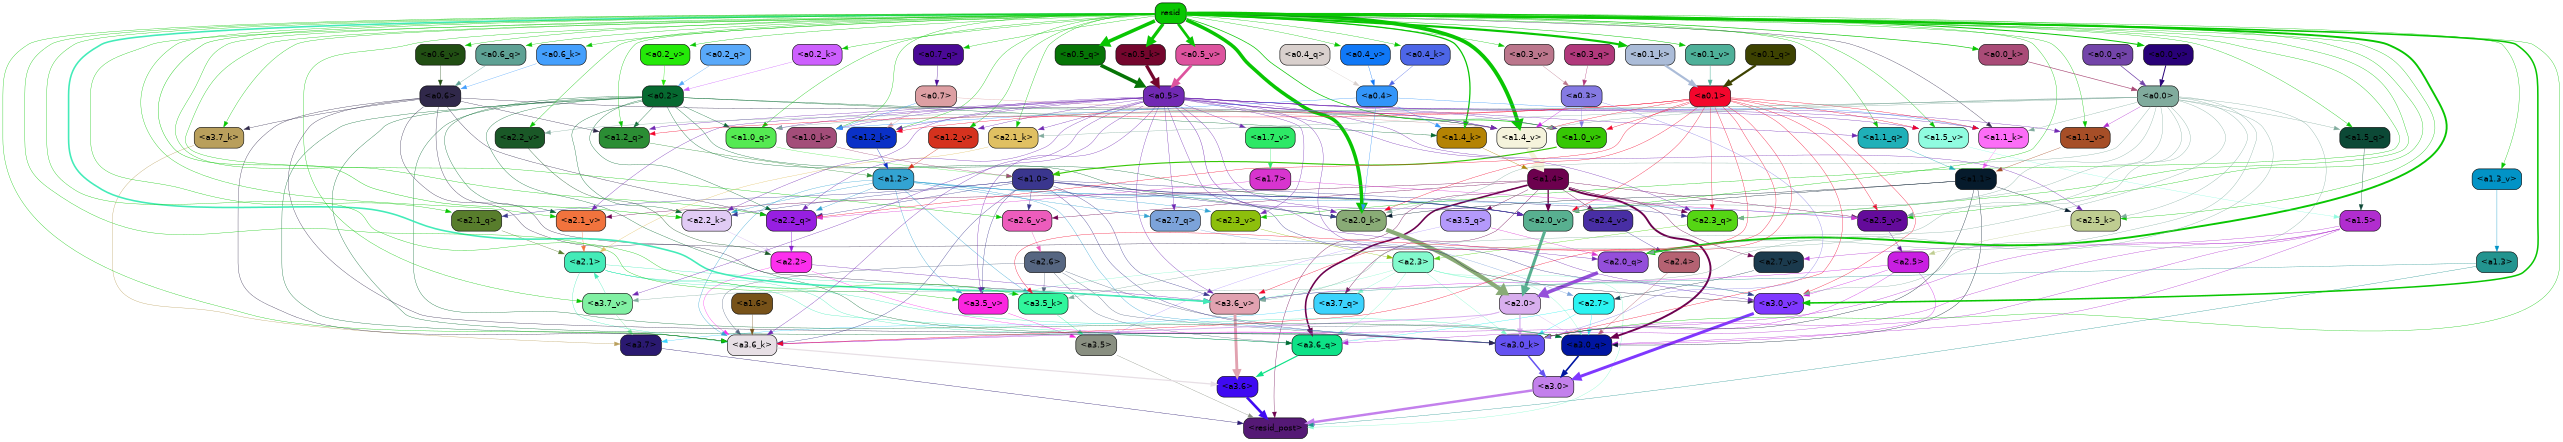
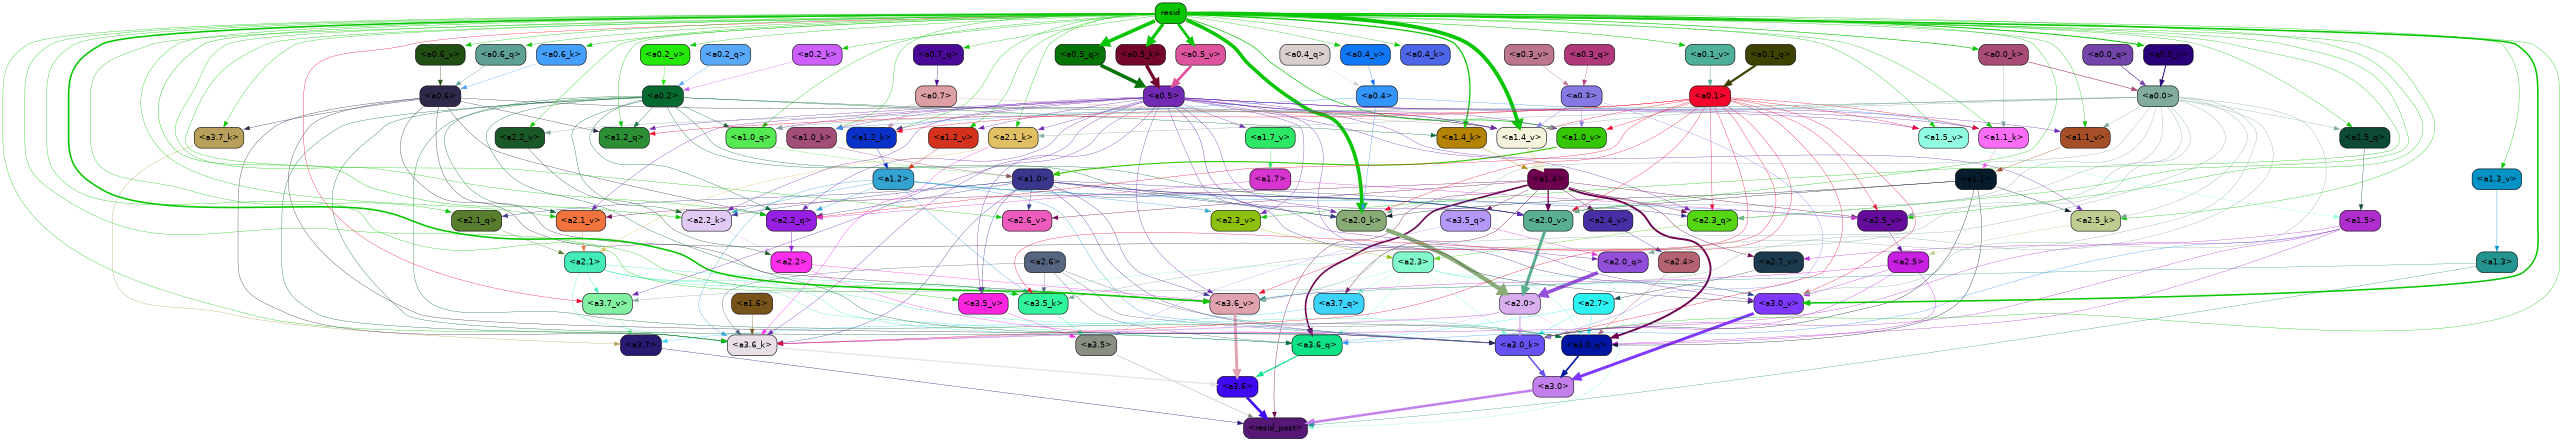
edge "resid" -> "<a0.3_v>": removed
edge "resid" -> "<a3.7_v>": color #09c602 -> #f3062c
edge "resid" -> "<a1.1_k>": color #30284a -> #09c602
edge "resid" -> "<a2.0_q>": removed
node "<a0.1_k>": removed
edge "<a0.4_k>" -> "<a0.4>": removed
edge "<a0.7>" -> "<a1.0_k>": color #3395f9 -> #dd9fa3
edge "<a0.3>" -> "<a1.4_v>": color #c91fe2 -> #857ae3
edge "<a0.0>" -> "<a1.1_k>": now "<a0.0_k>" -> "<a1.1_k>"
edge "<a0.4>" -> "<a1.4_k>": removed
edge "<a0.0>" -> "<a1.1_v>": color #b12dcf -> #80ab9d
node "<a1.1_q>": removed
edge "resid" -> "<a3.6_v>": color #43ebb8 -> #09c602
edge "<a1.2_q>" -> "<a1.2>": removed
node "<a2.7_q>": removed
edge "<a2.6_v>" -> "<a2.6>": removed
edge "<a1.2>" -> "<a3.5_v>": removed
edge "<a2.2>" -> "<a3.6_v>": color #7129b3 -> #fc2fed
edge "<a3.7_v>" -> "<a2.1>": reversed
edge "<a2.2>" -> "<a3.6_k>": now "<a2.1_k>" -> "<a3.6_k>"
edge "<a1.5>" -> "<a3.6_q>": color #b12dcf -> #3395f9
